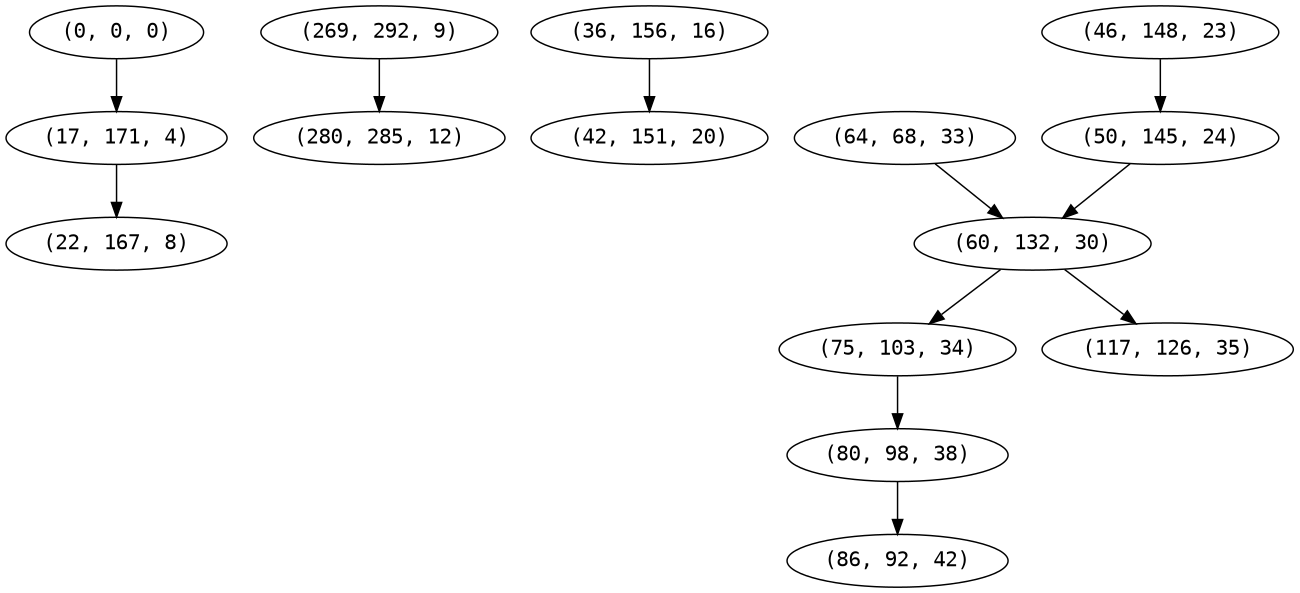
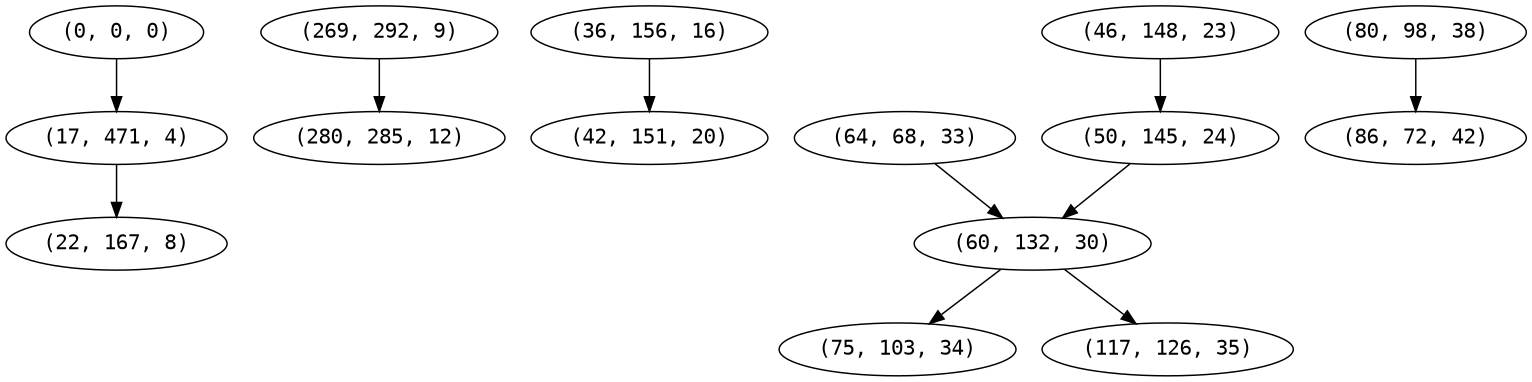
node "(17, 171, 4)": label "(17, 171, 4)" -> "(17, 471, 4)"
edge "(75, 103, 34)" -> "(80, 98, 38)": removed
node "(86, 92, 42)": label "(86, 92, 42)" -> "(86, 72, 42)"
